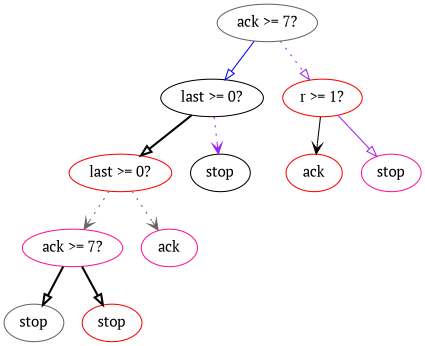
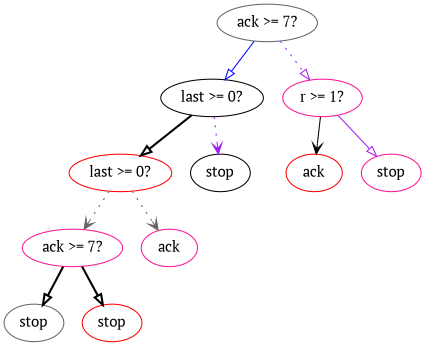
node "r >= 1?": color red -> deeppink
